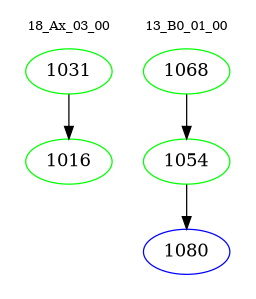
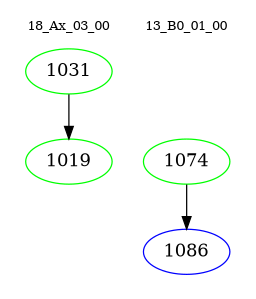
node "1068": removed
node "1016": label "1016" -> "1019"
node "1054": label "1054" -> "1074"
node "1080": label "1080" -> "1086"
